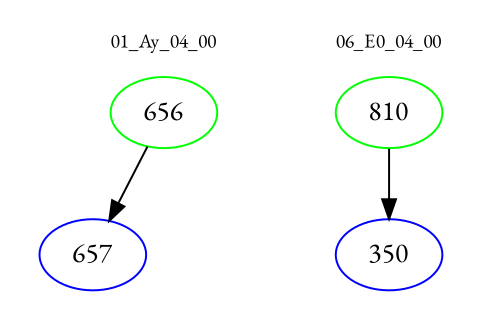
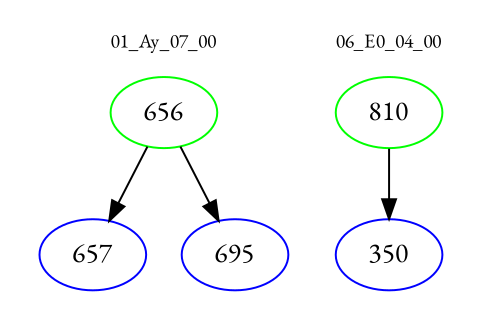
cluster "01_Ay_04_00": label "01_Ay_04_00" -> "01_Ay_07_00"
node "695": added
